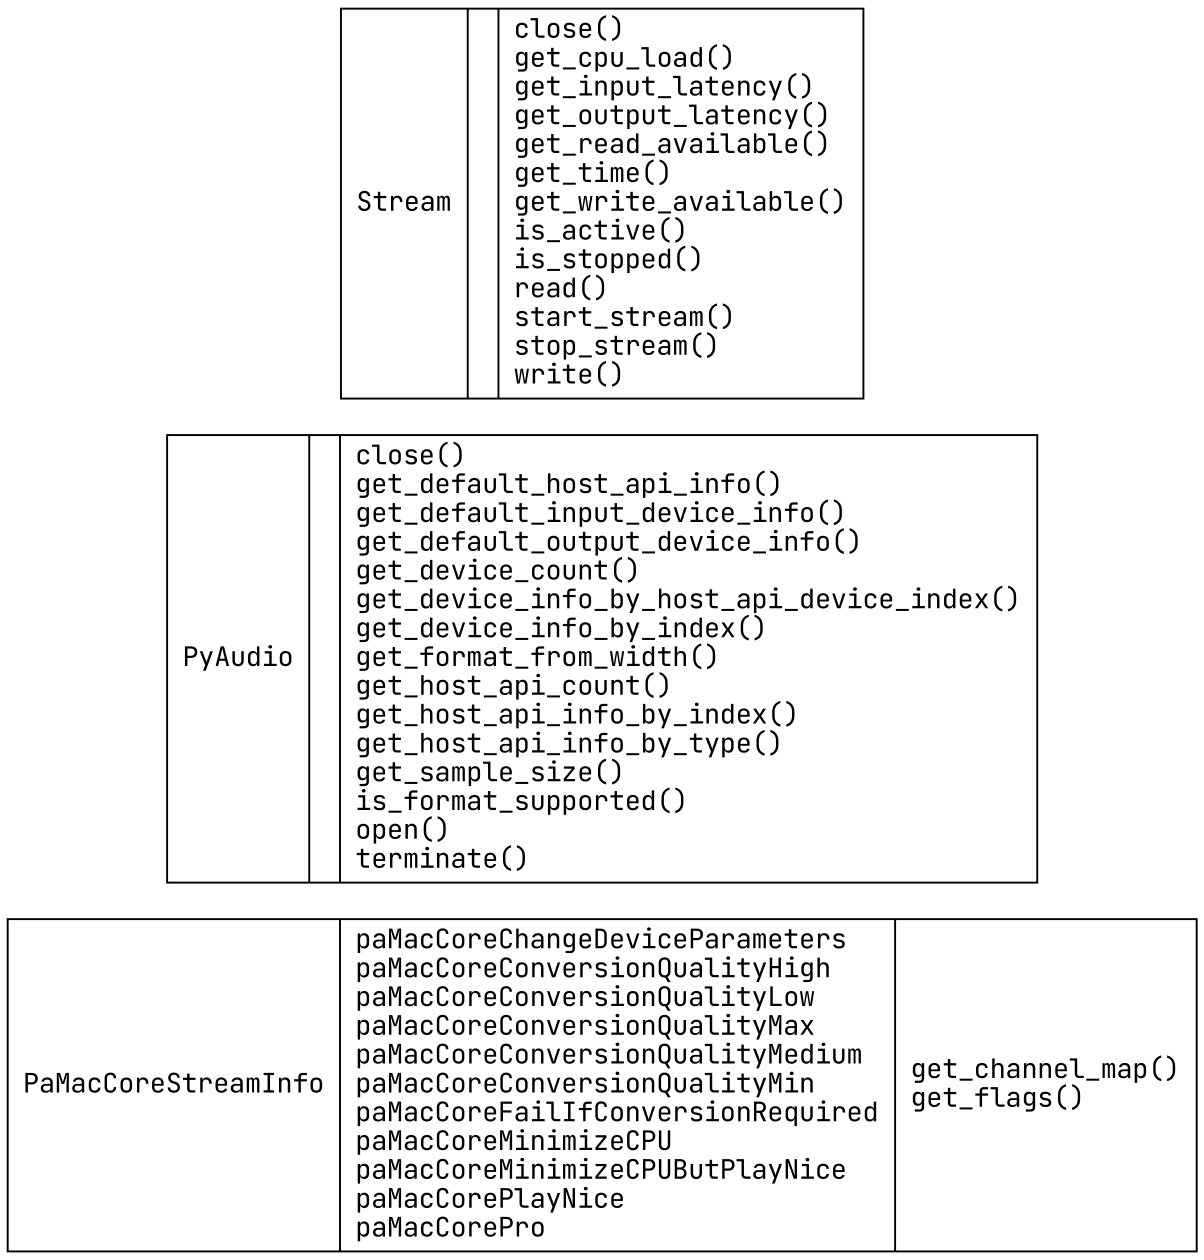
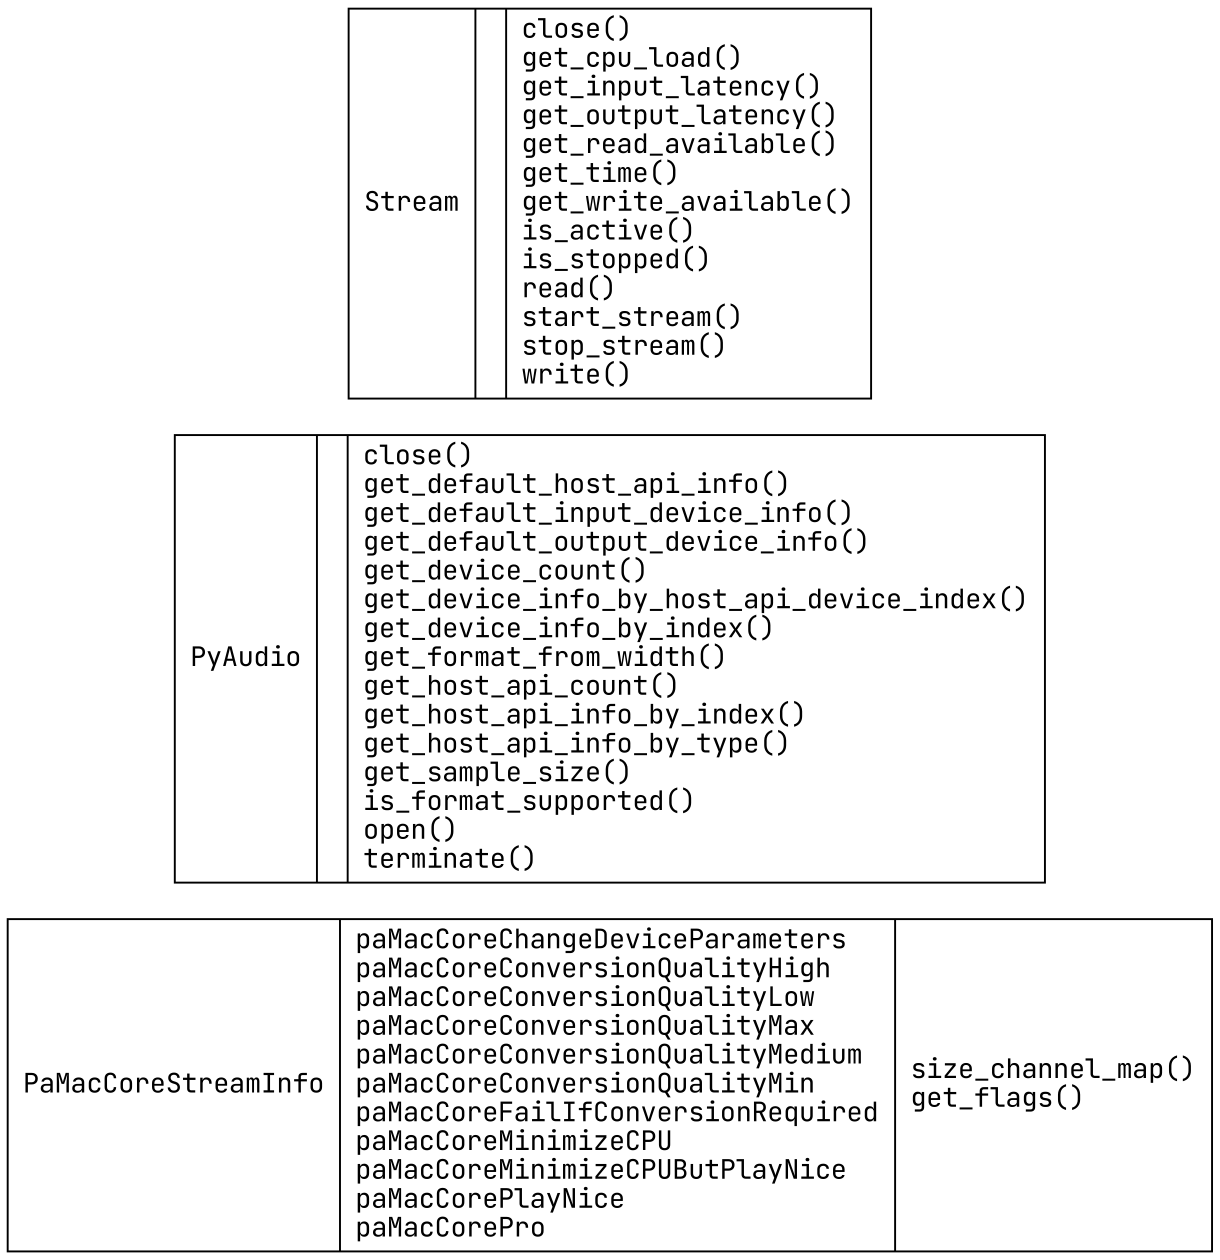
node "PaMacCoreStreamInfo": text "get_channel_map()" -> "size_channel_map()"
